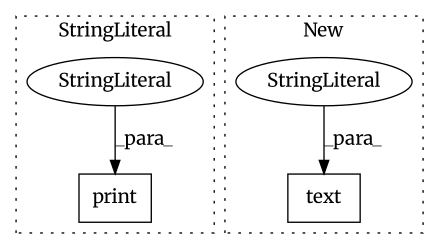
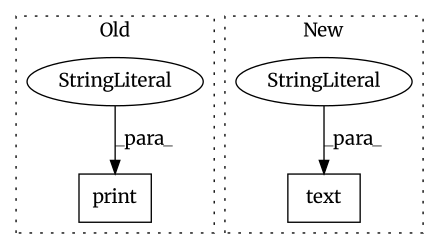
cluster "StringLiteral": label "StringLiteral" -> "Old"
